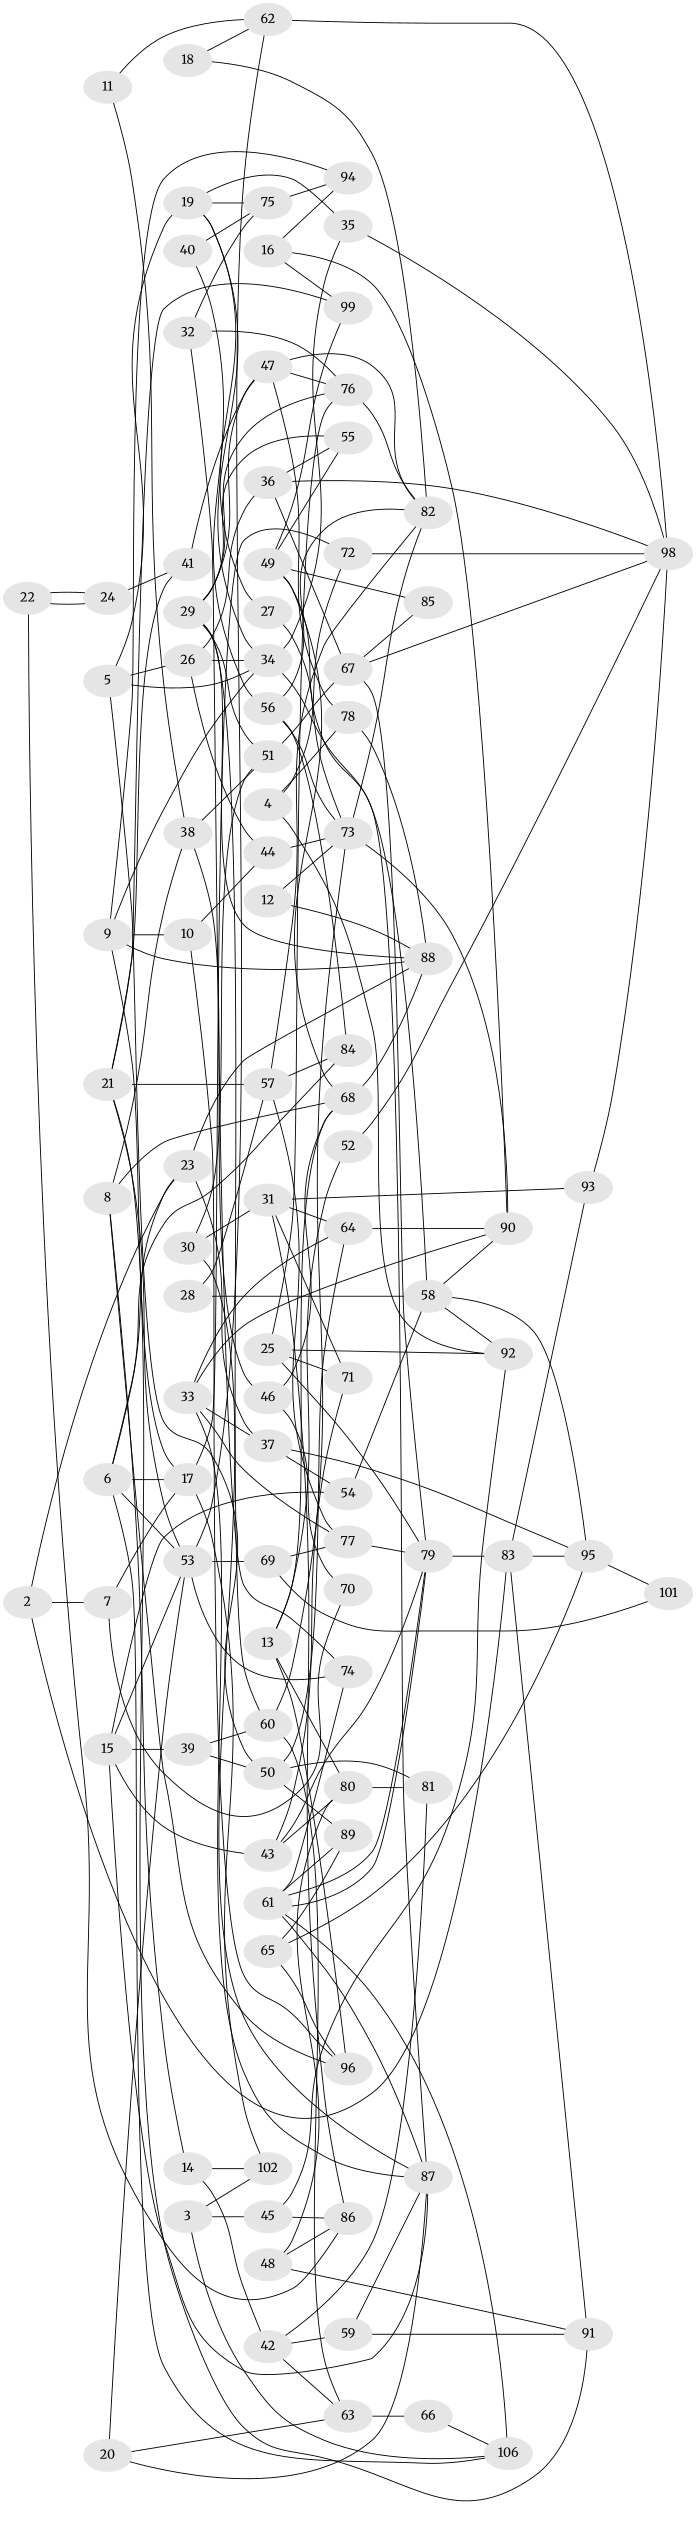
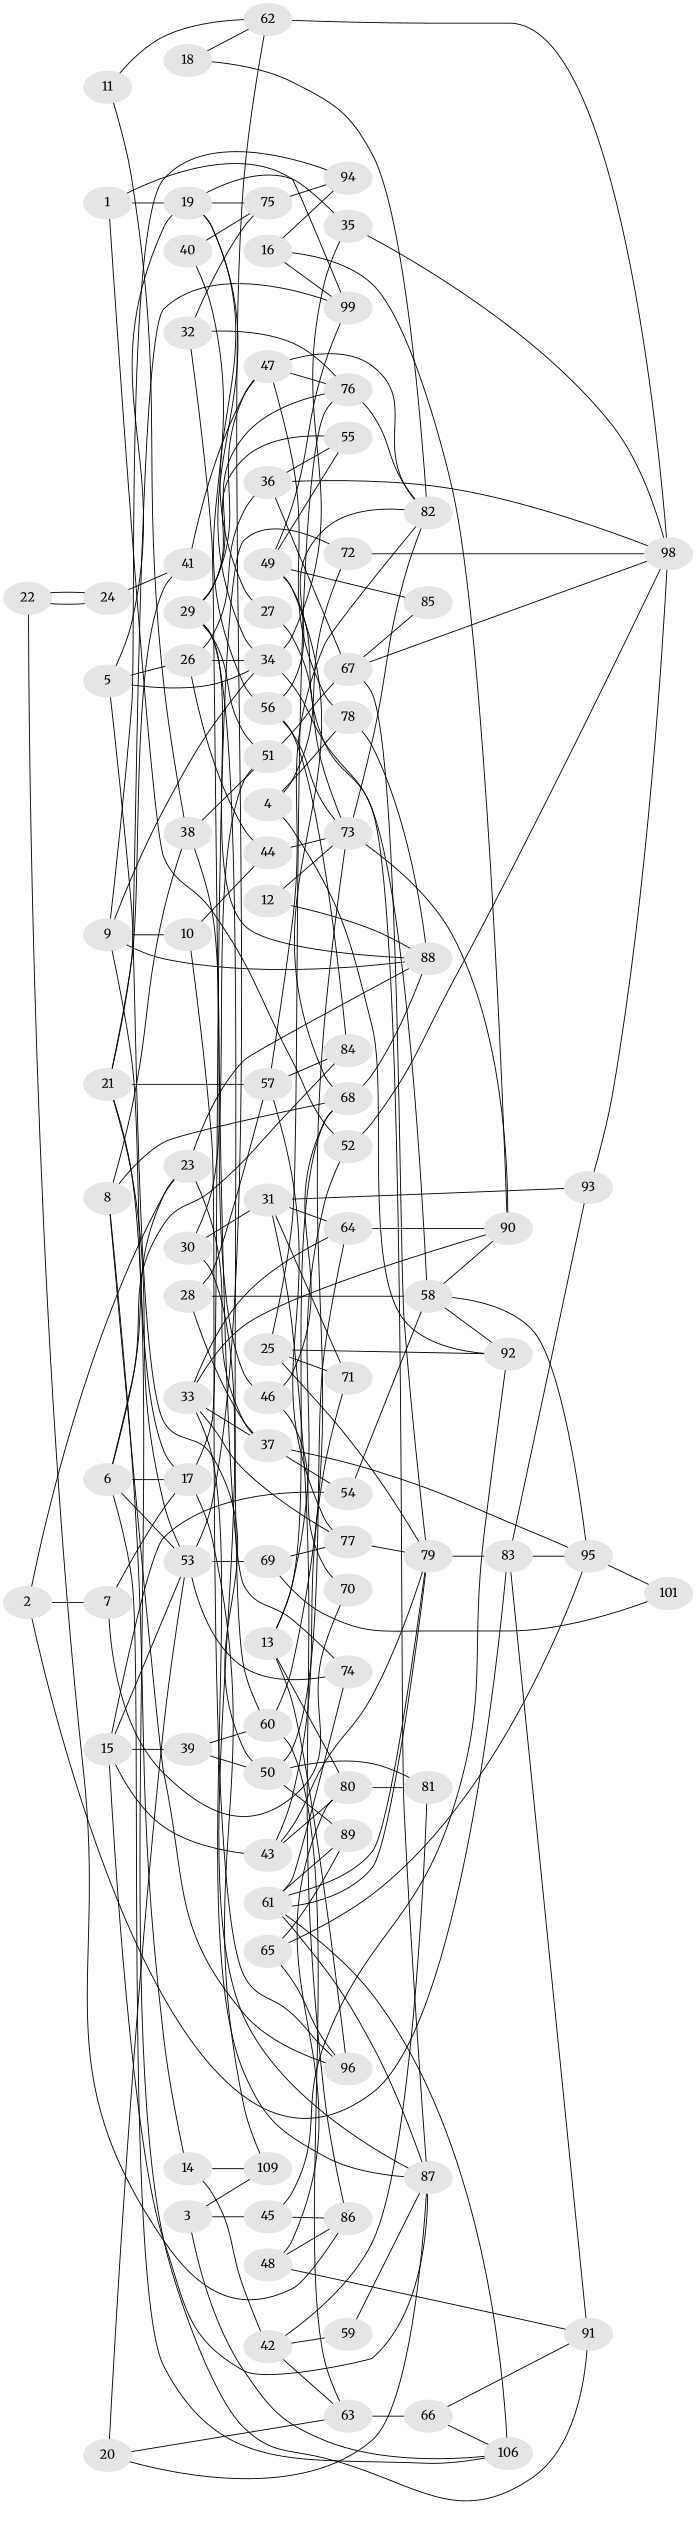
node "1": added
edge "28" -- "37": added
node "102": label "102" -> "109"
edge "59" -- "91": now "66" -- "91"
